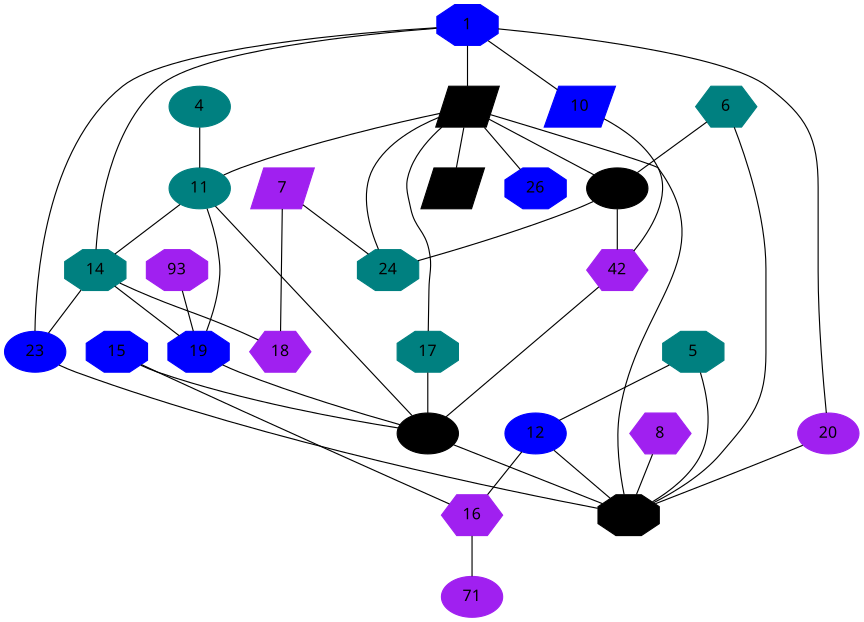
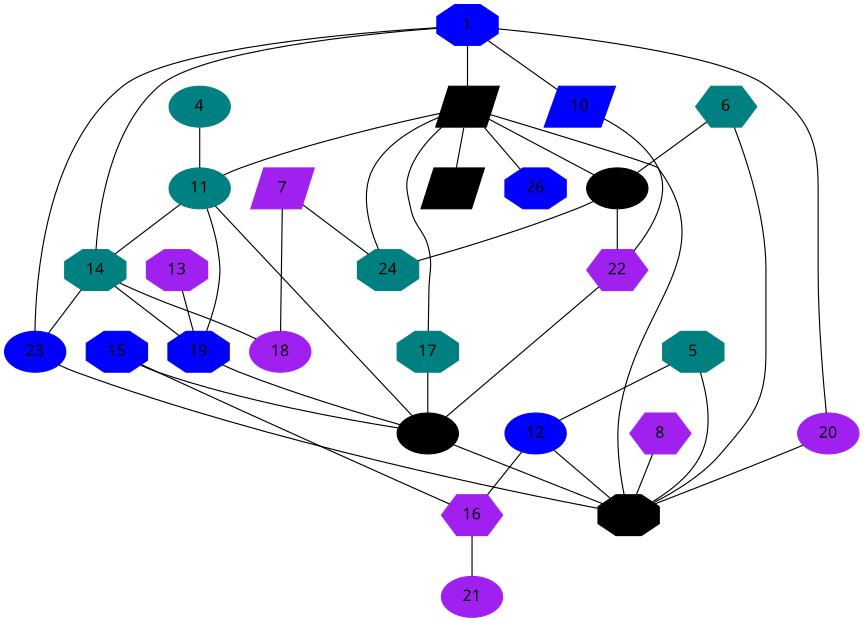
node "93": label "93" -> "13"
node "42": label "42" -> "22"
node "18": shape hexagon -> ellipse
node "71": label "71" -> "21"
